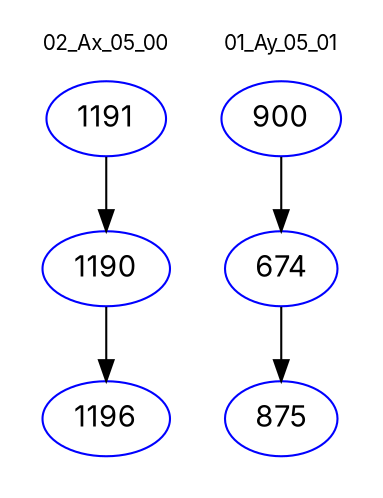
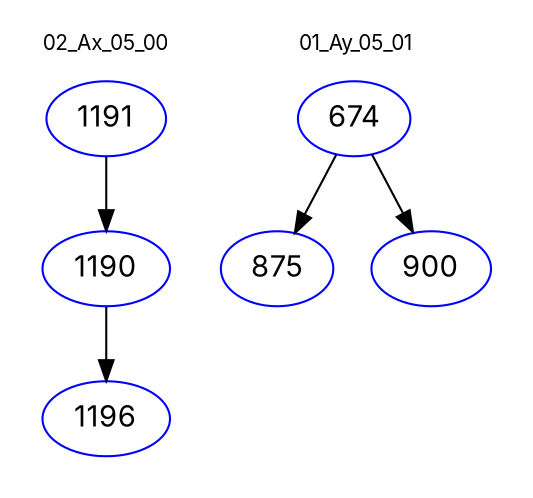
edge "900" -> "674": reversed
